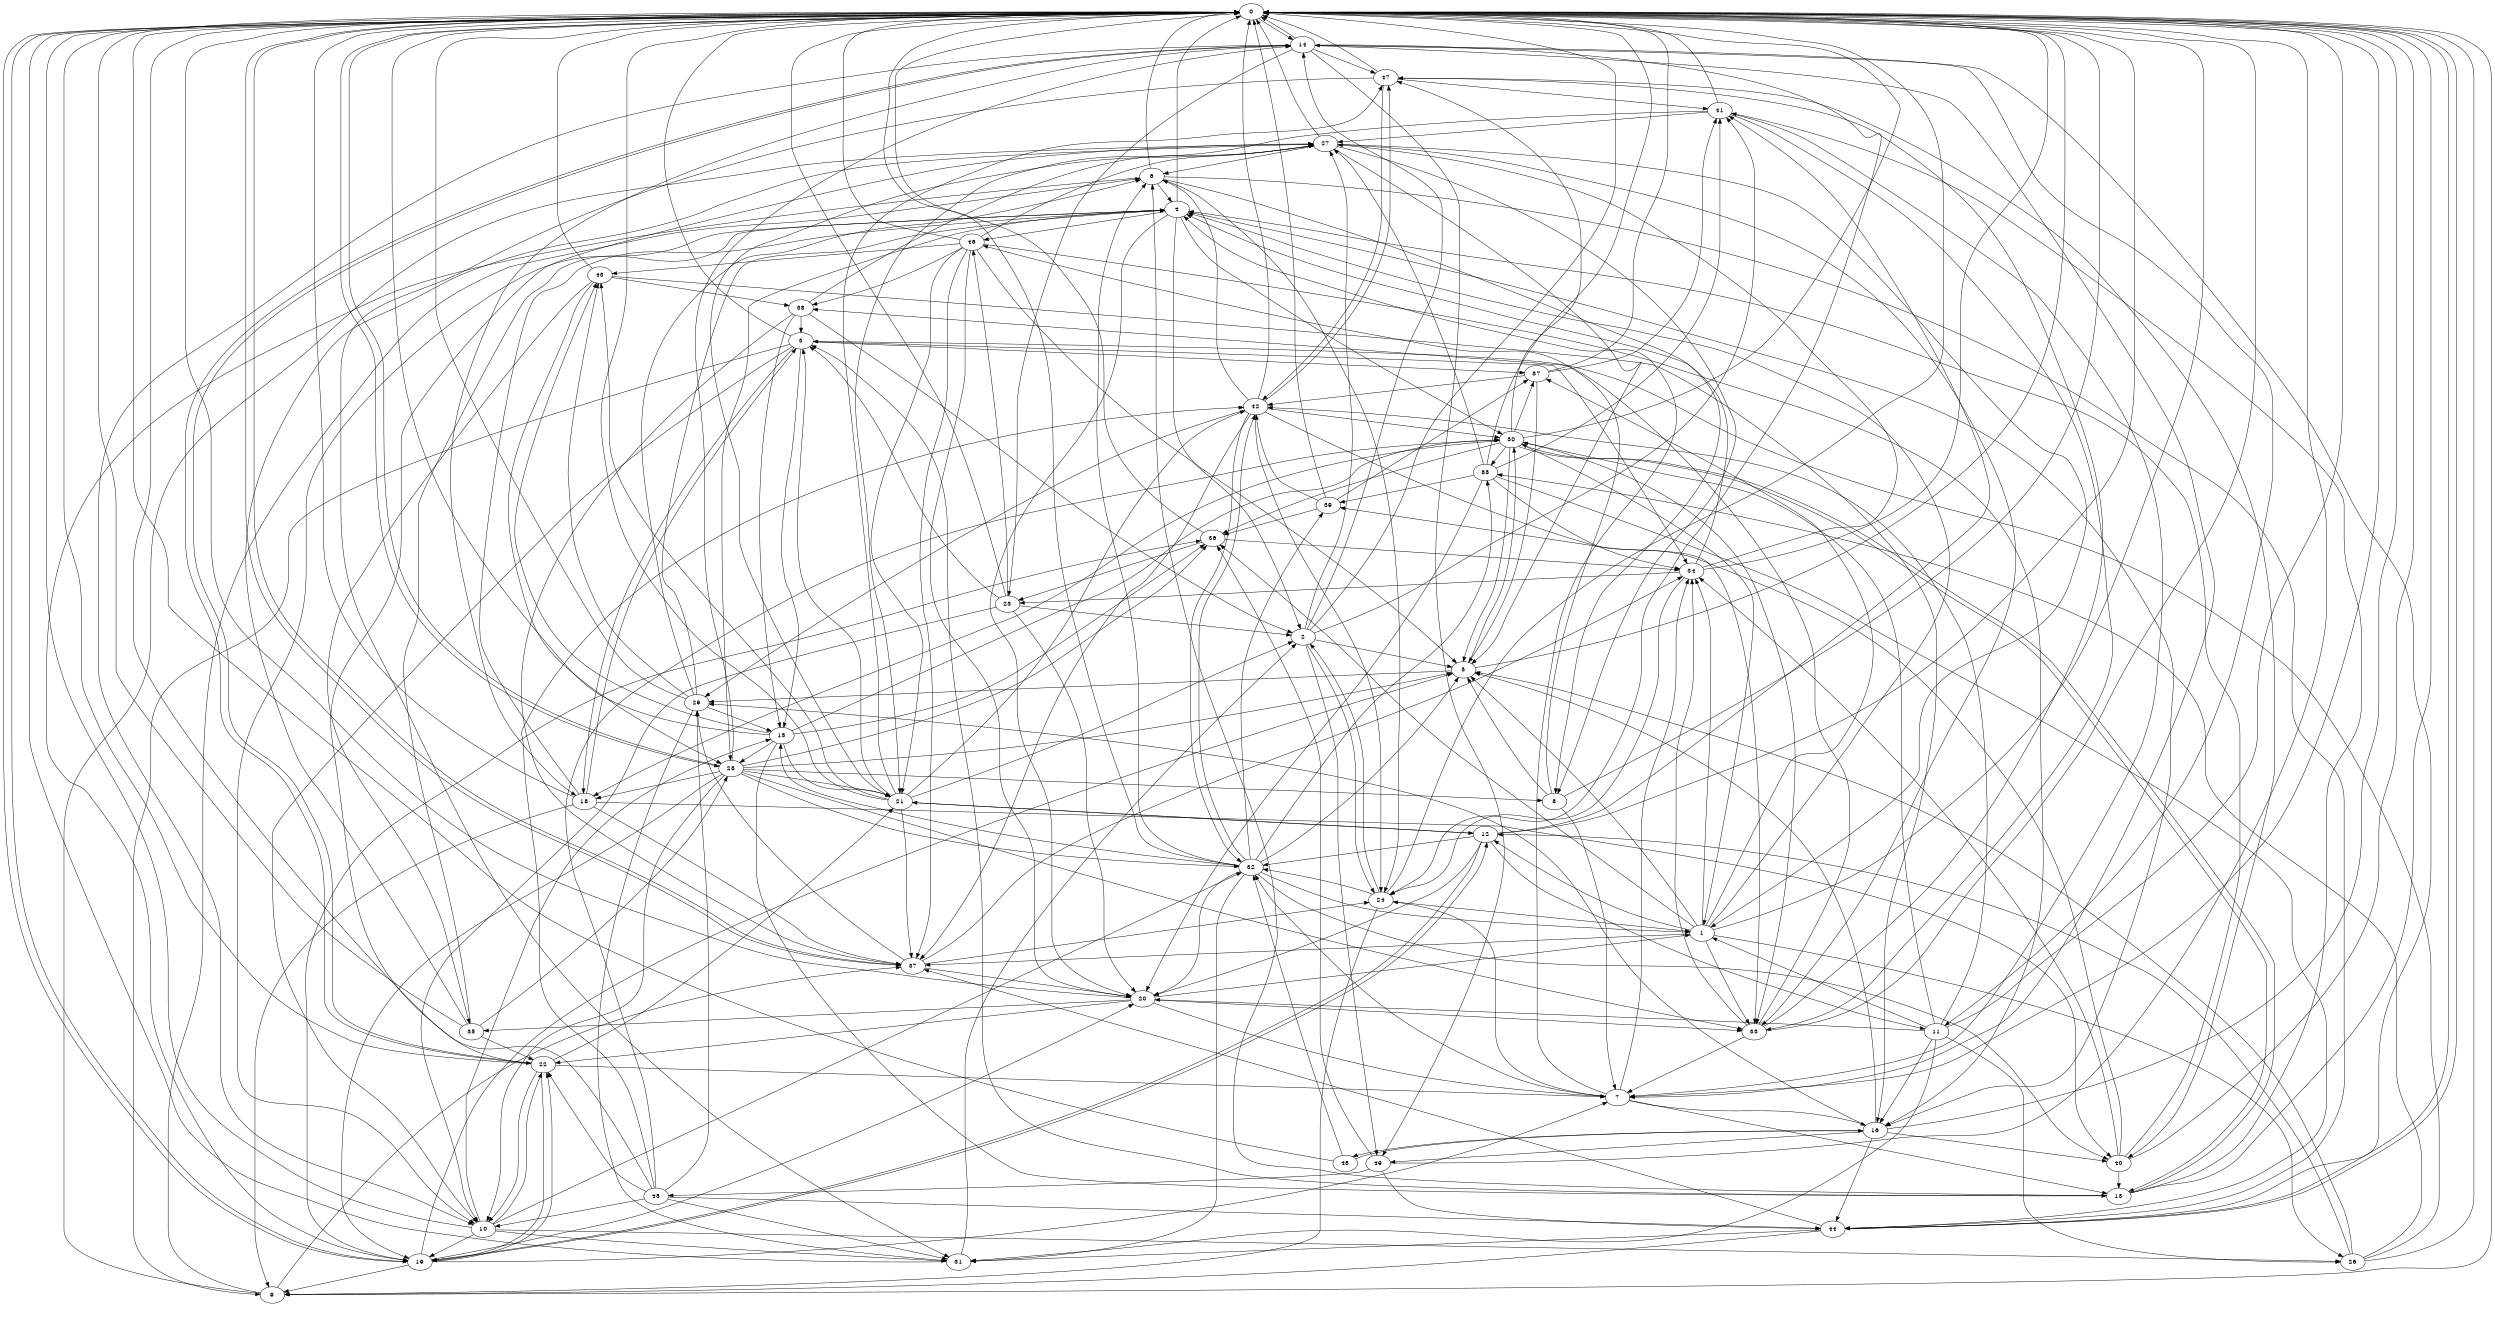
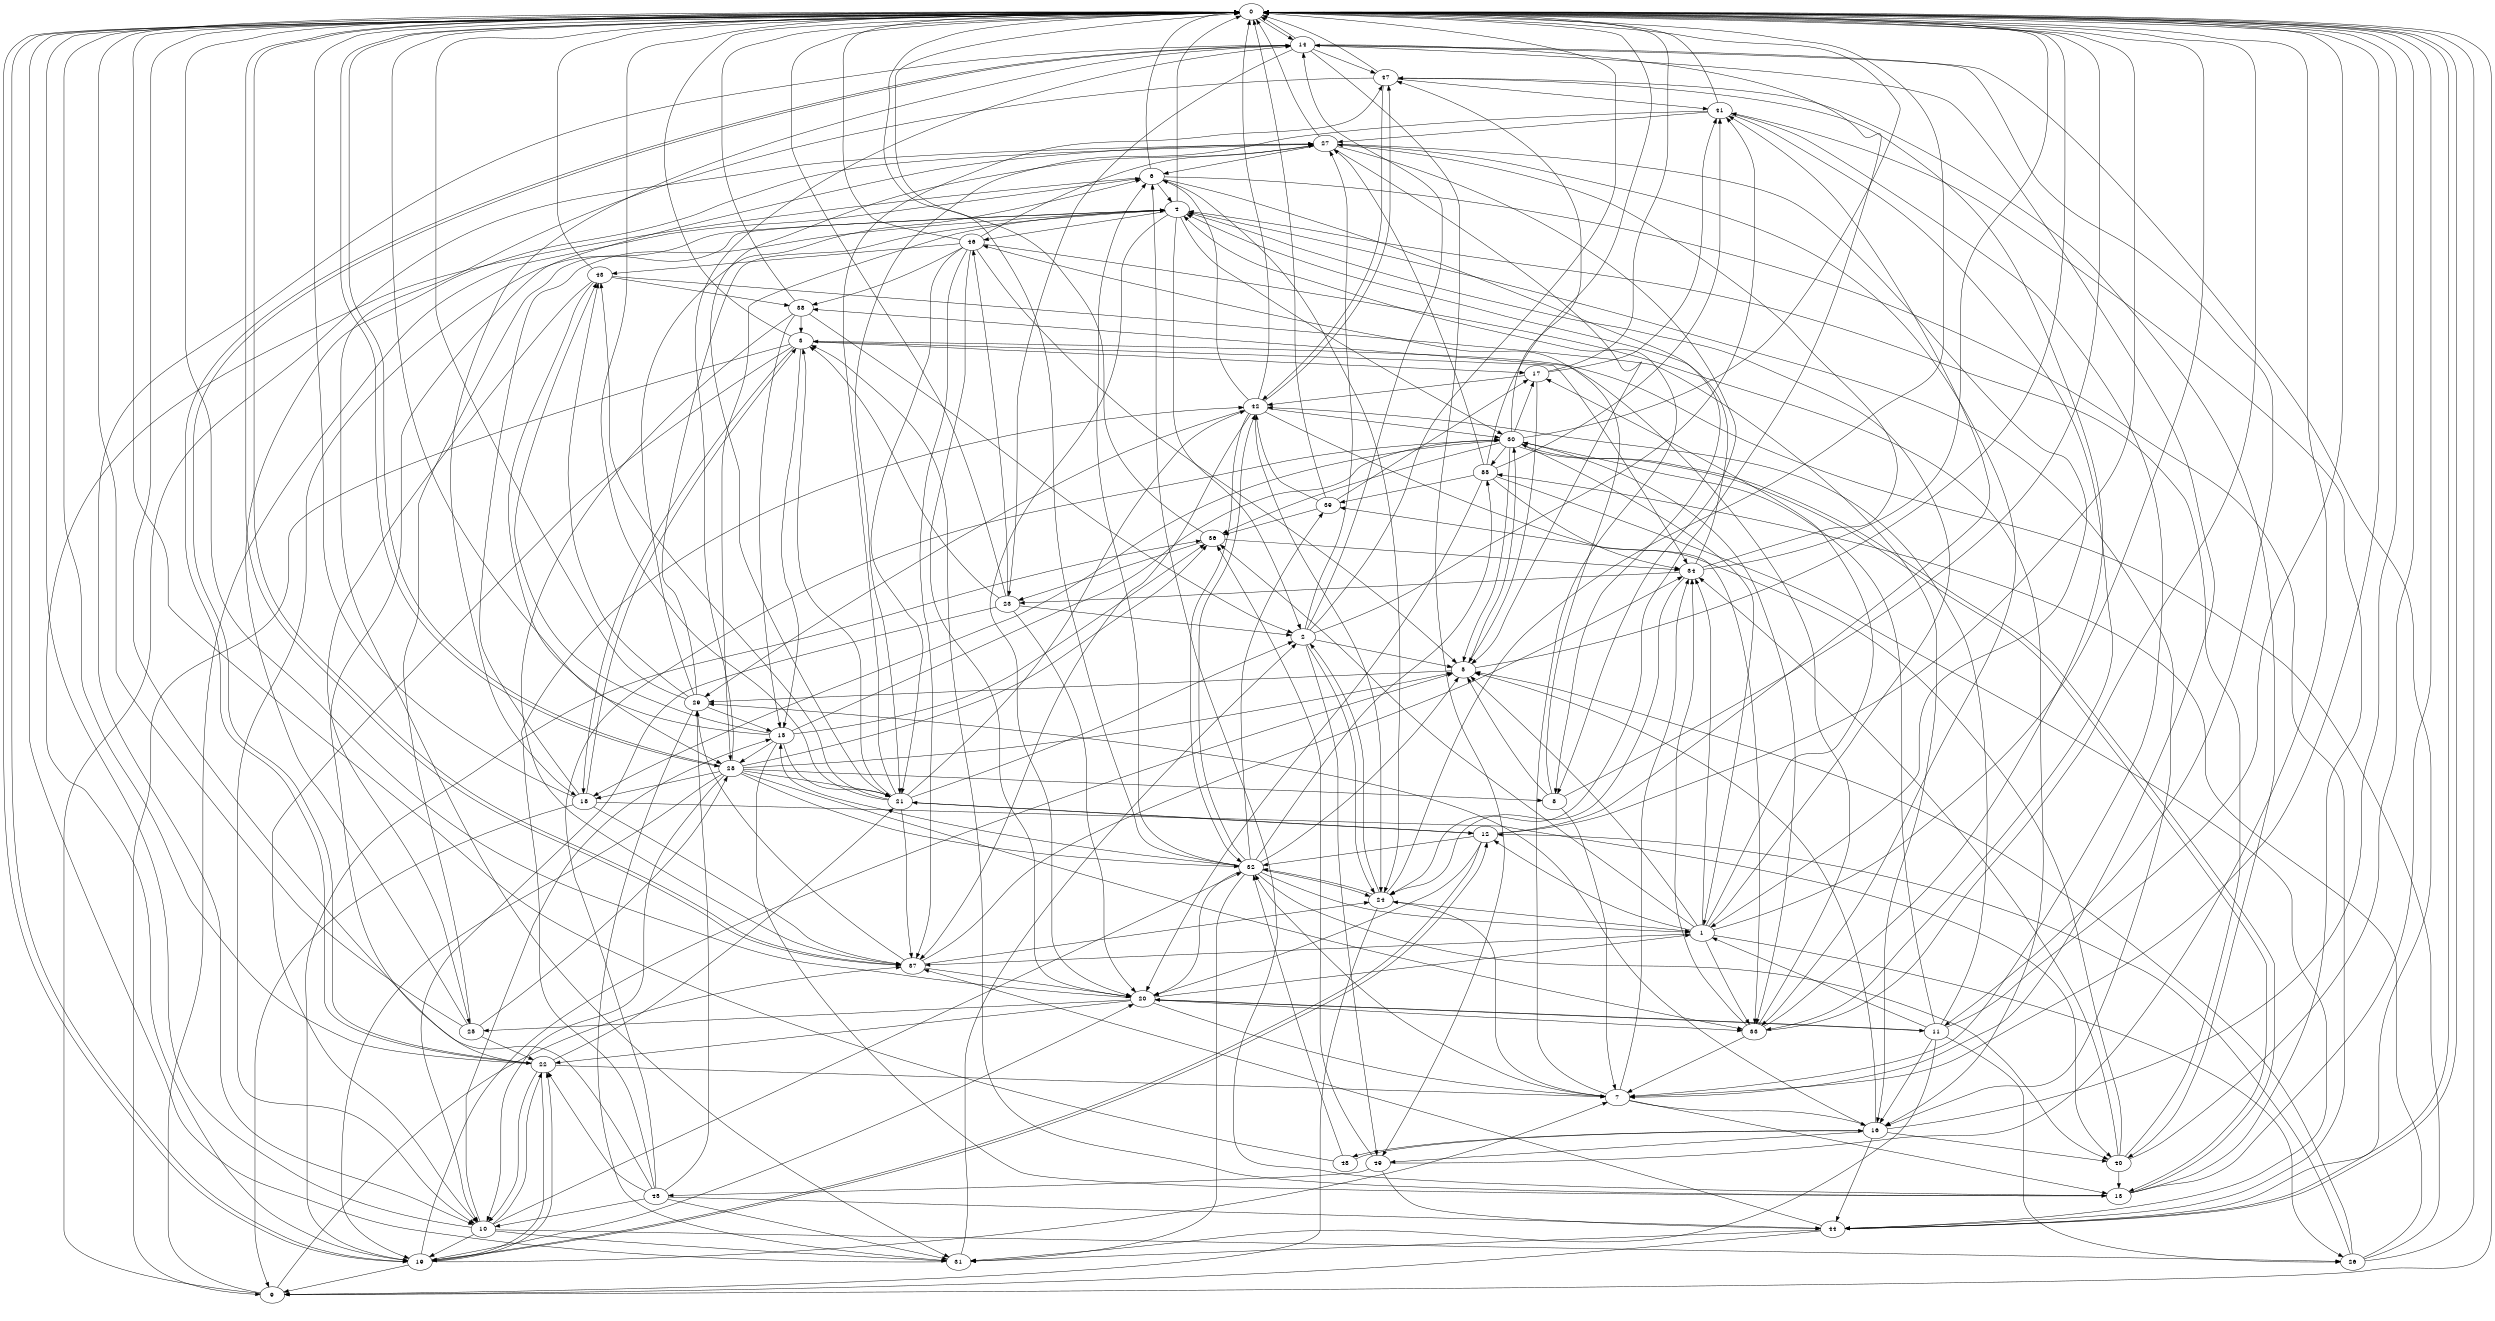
edge "38" -> "27": now "38" -> "0"
node "87": label "87" -> "17"
edge "32" -> "24": added
edge "12" -> "11": now "20" -> "11"
node "35": label "35" -> "25"
